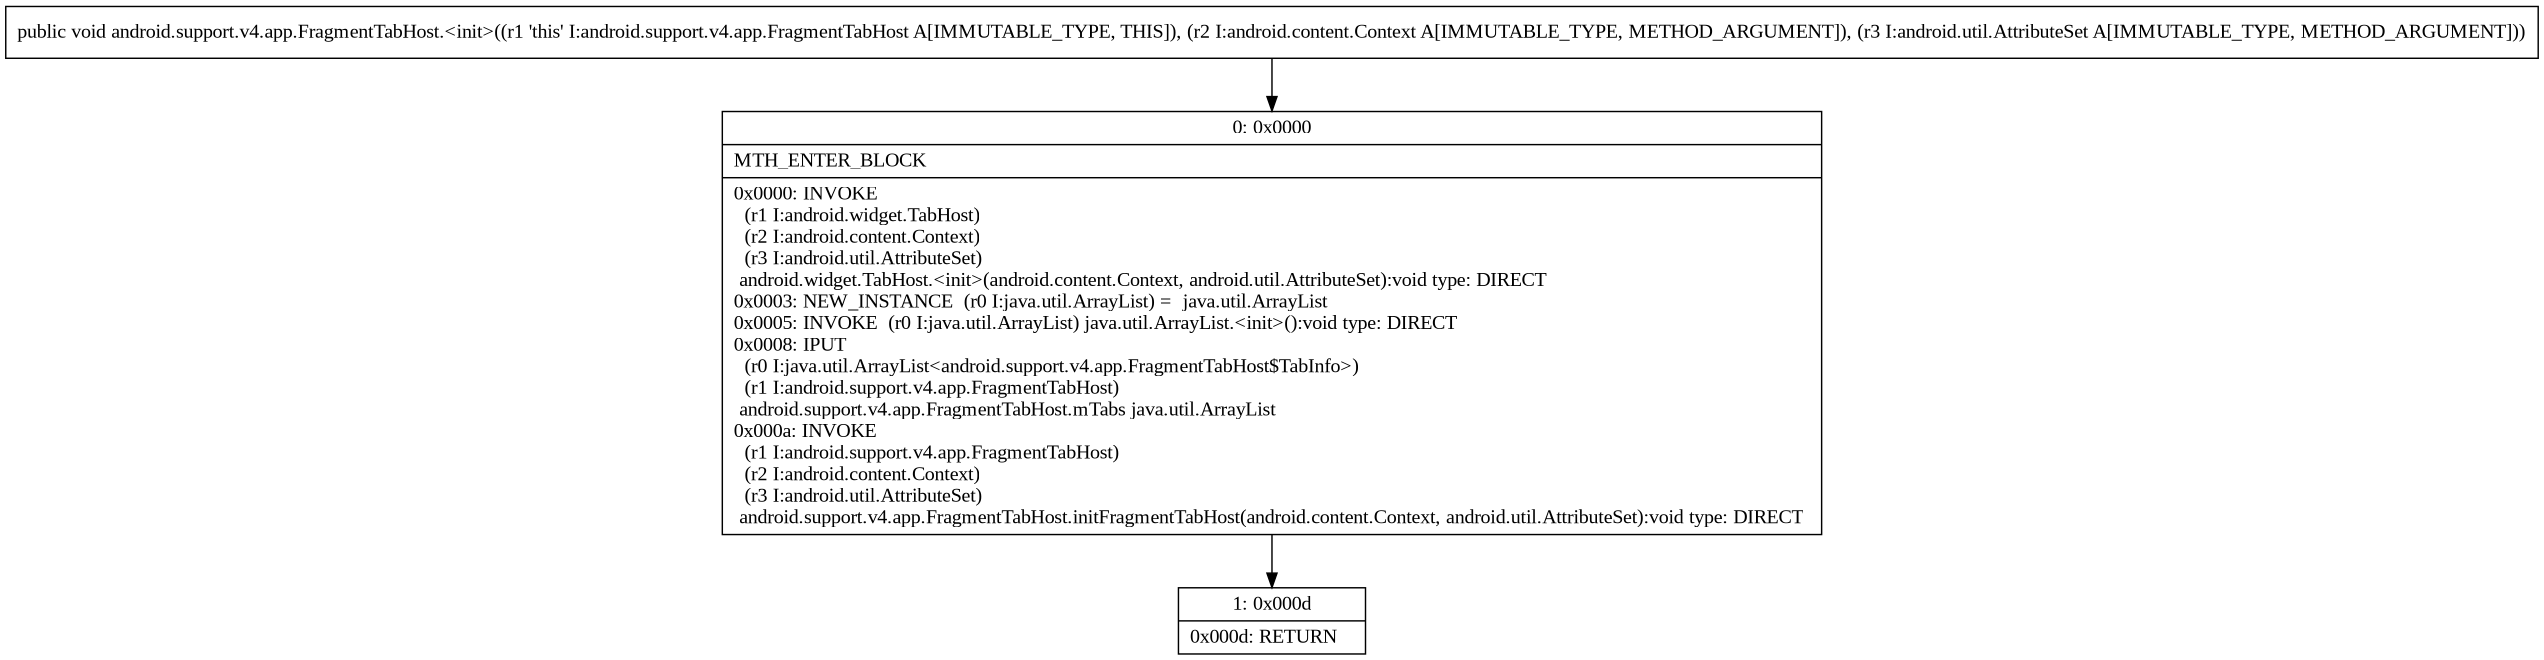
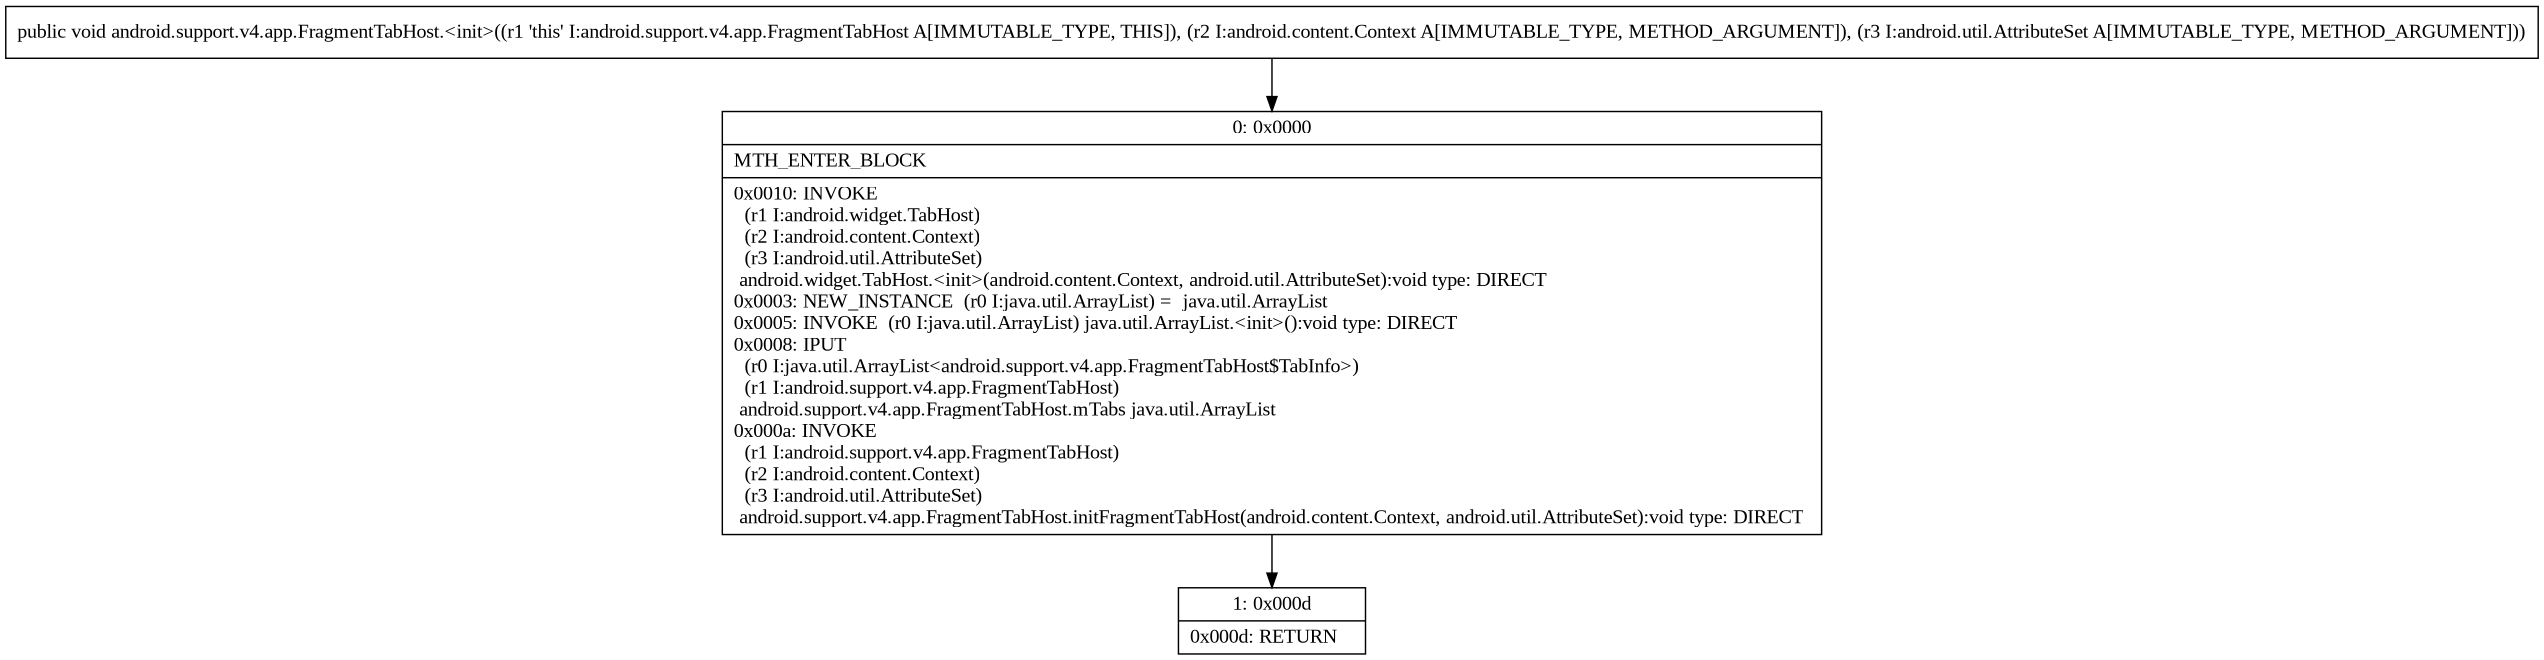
node "0: 0x0000": text "0x0000: INVOKE" -> "0x0010: INVOKE"
